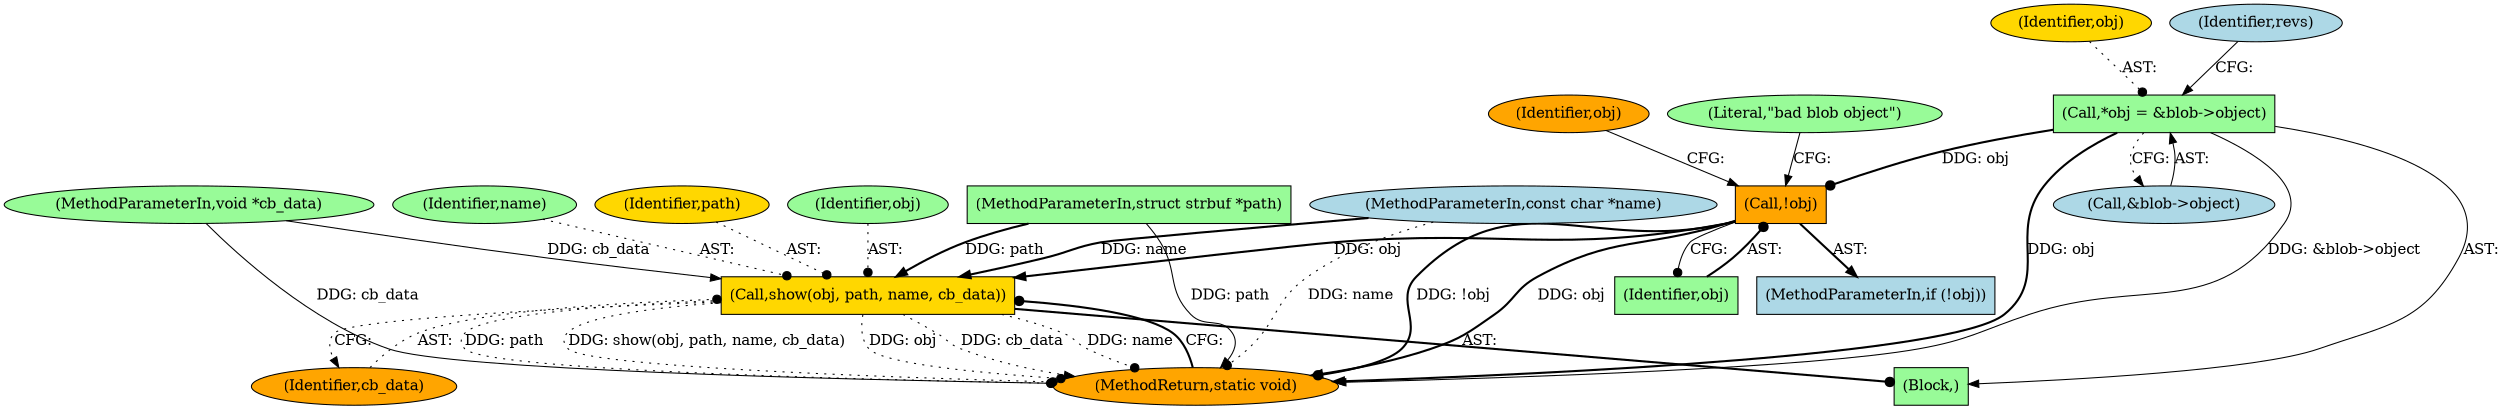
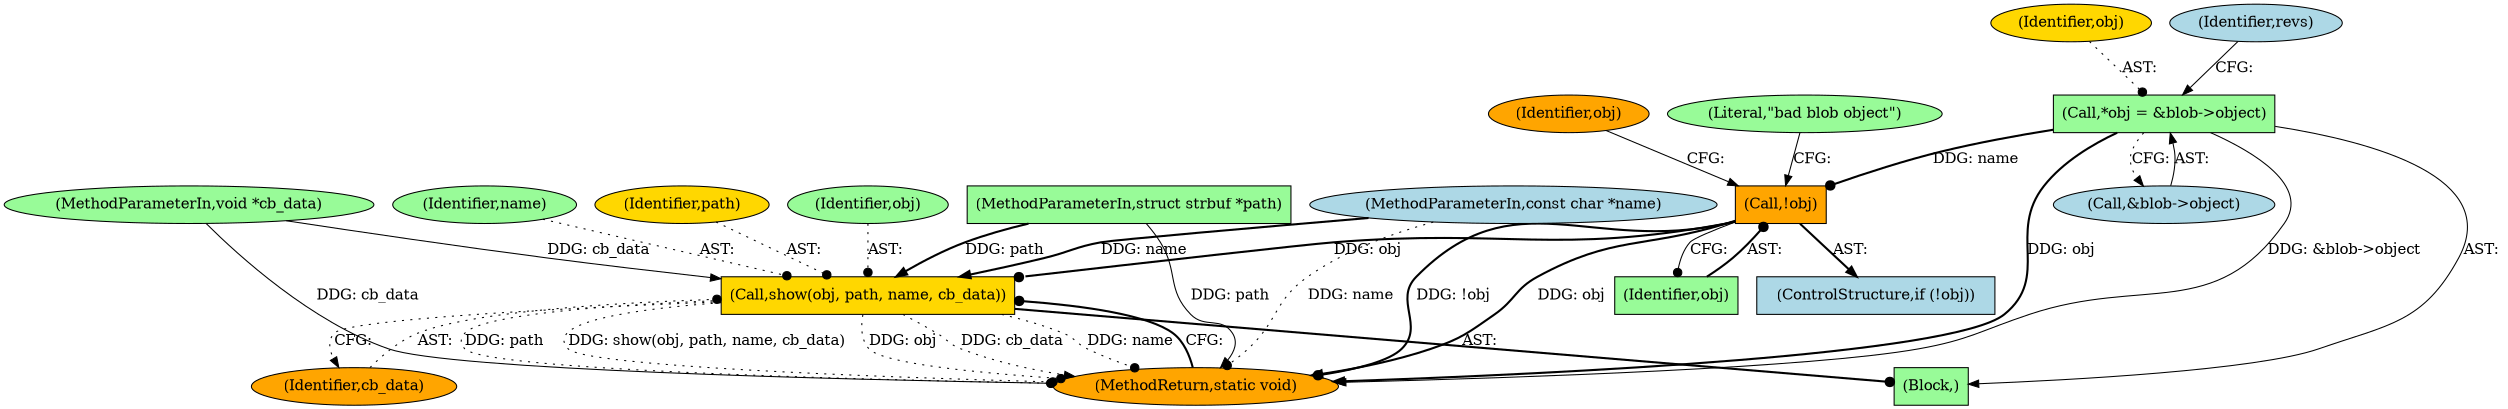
edge "(Call,*obj = &blob->object)" -> "(Call,!obj)": label "DDG: obj" -> "DDG: name"
edge "(Call,!obj)" -> "(Call,show(obj, path, name, cb_data))": arrowhead normal -> dot
node "(MethodParameterIn,if (!obj))": label "(MethodParameterIn,if (!obj))" -> "(ControlStructure,if (!obj))"
